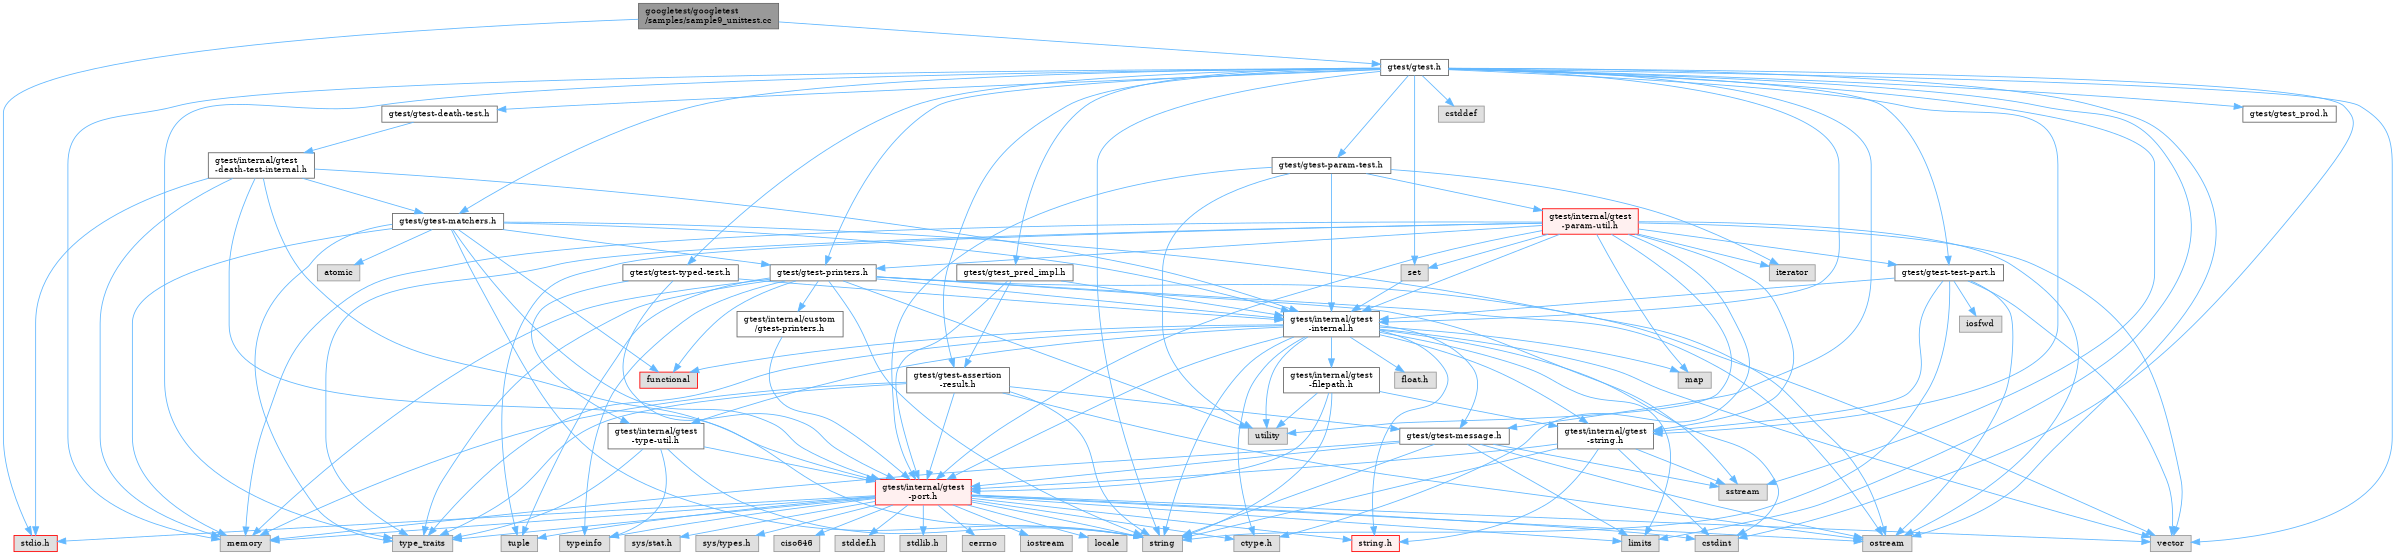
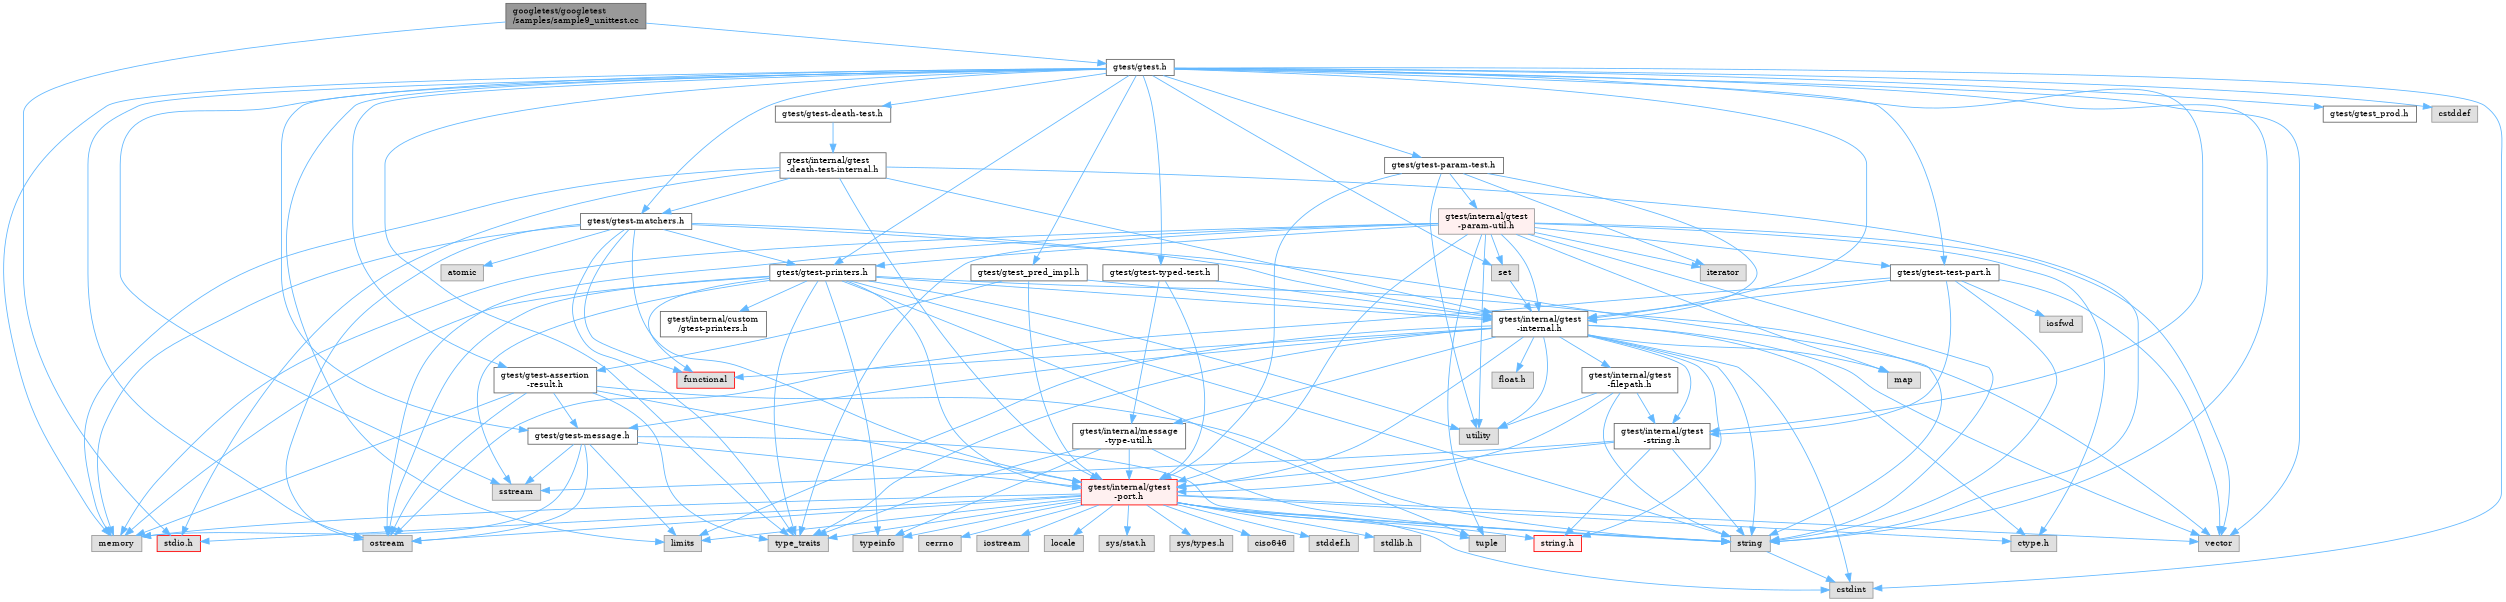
node "gtest/internal/gtest -param-util.h": color red -> grey60
edge "gtest/internal/gtest -param-util.h" -> "gtest/internal/gtest -string.h": now "gtest/internal/gtest -param-util.h" -> "string"
edge "gtest/internal/custom /gtest-printers.h" -> "gtest/internal/gtest -port.h": now "gtest/gtest-printers.h" -> "gtest/internal/gtest -port.h"
node "gtest/internal/gtest -type-util.h": label "gtest/internal/gtest -type-util.h" -> "gtest/internal/message -type-util.h"
edge "gtest/internal/gtest -string.h" -> "cstdint": now "string" -> "cstdint"
